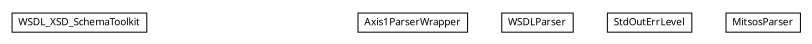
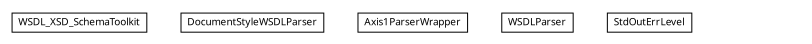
node "DocumentStyleWSDLParser": added
node "MitsosParser": removed
